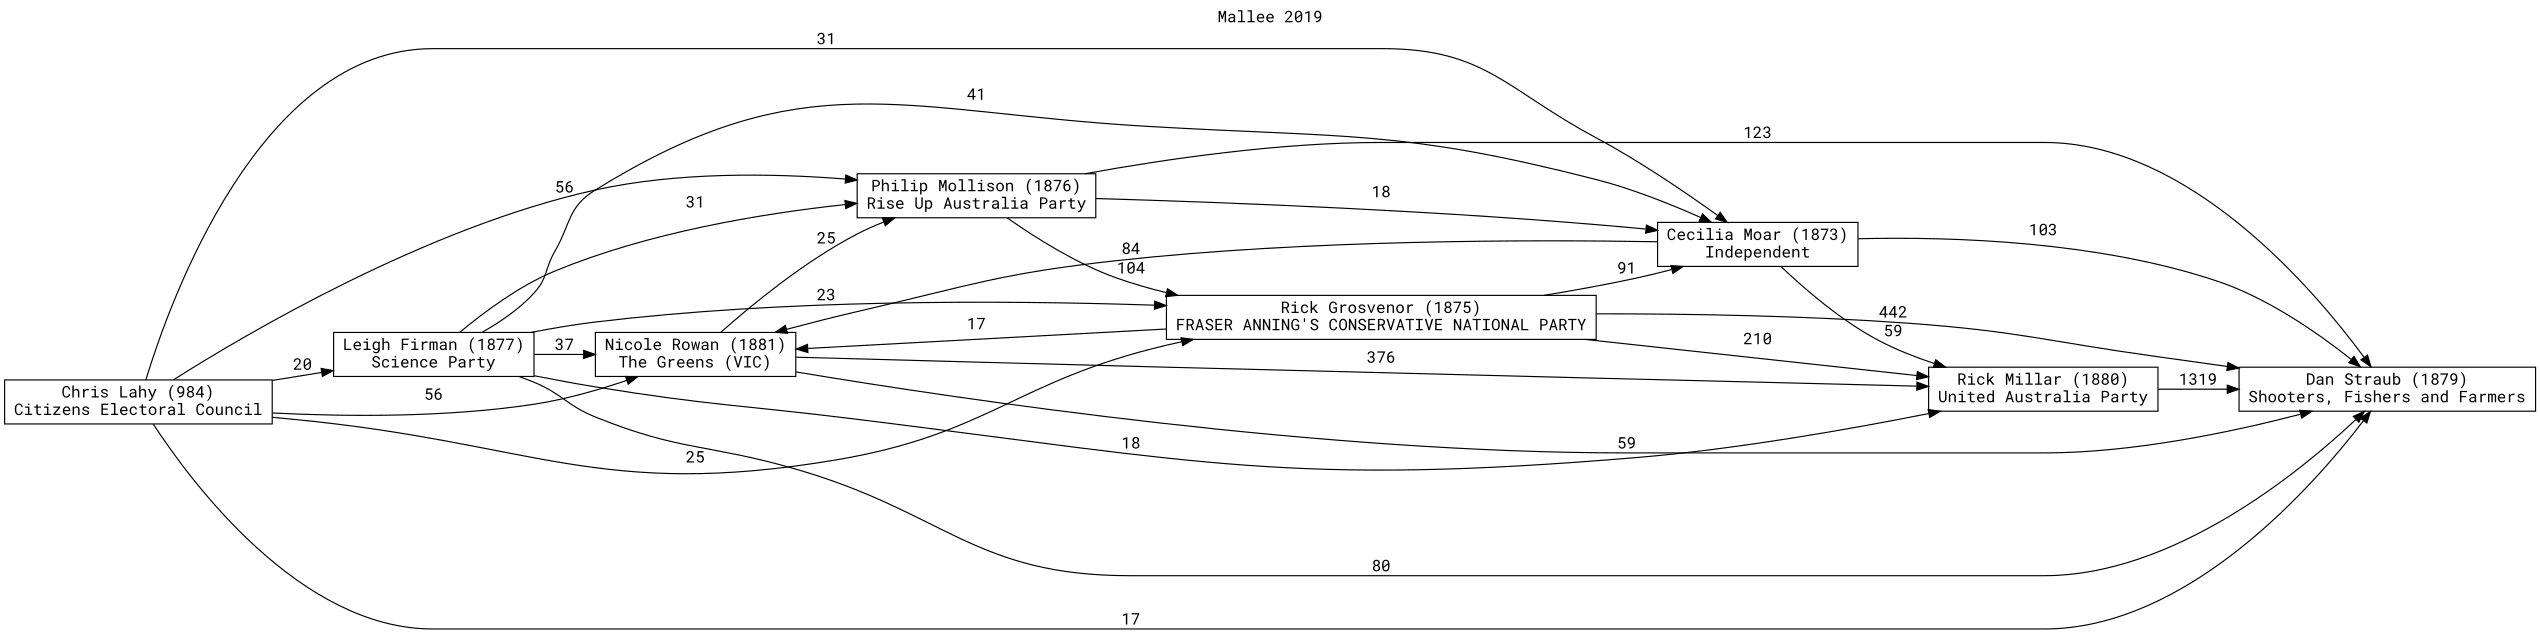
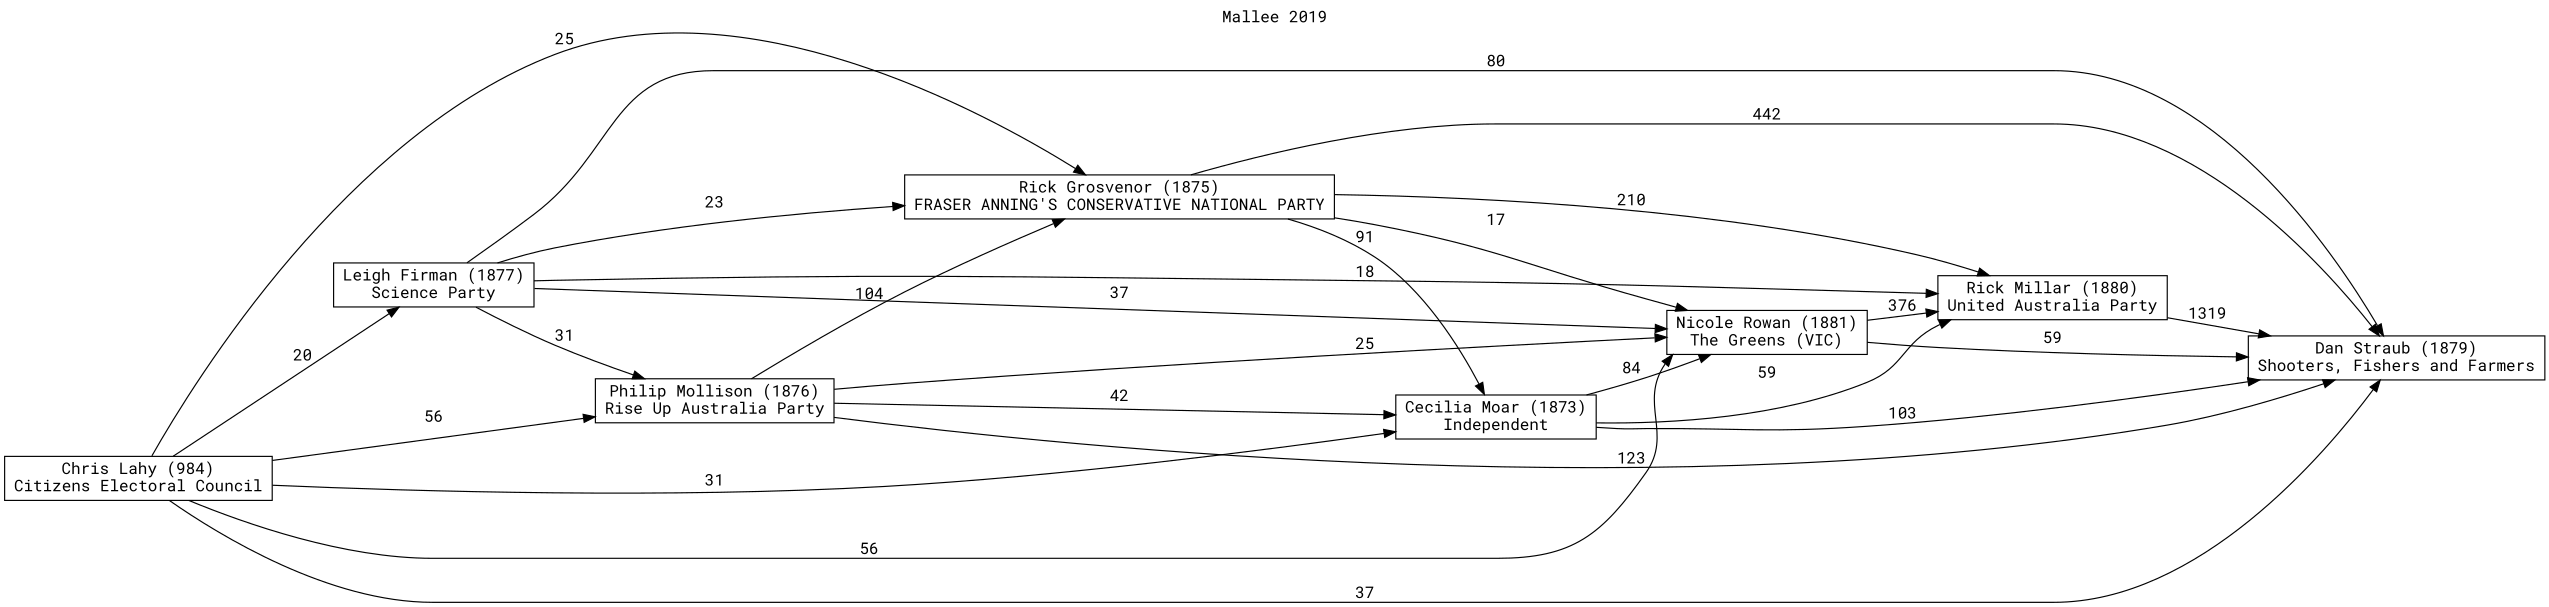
edge "Leigh Firman (1877) Science Party" -> "Cecilia Moar (1873) Independent": removed, label "41"
edge "Philip Mollison (1876) Rise Up Australia Party" -> "Cecilia Moar (1873) Independent": label "18" -> "42"
edge "Nicole Rowan (1881) The Greens (VIC)" -> "Philip Mollison (1876) Rise Up Australia Party": reversed
edge "Chris Lahy (984) Citizens Electoral Council" -> "Dan Straub (1879) Shooters, Fishers and Farmers": label "17" -> "37"
